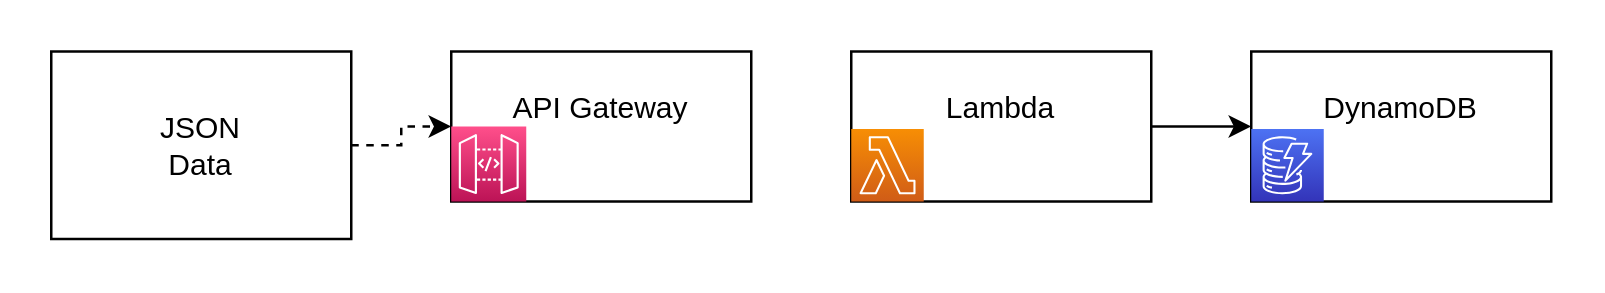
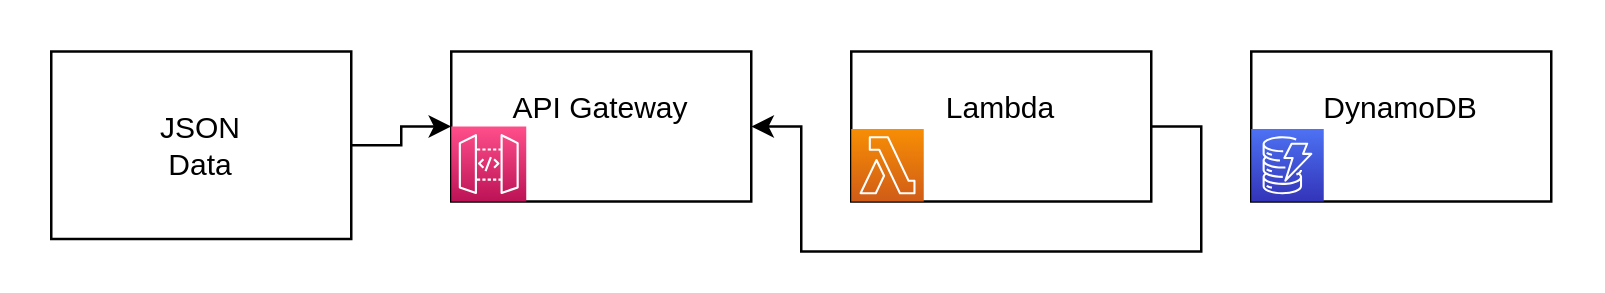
edge "Lambda" -> "DynamoDB": now "Lambda" -> "API Gateway"
edge "JSON Data" -> "API Gateway": style dashed -> solid
